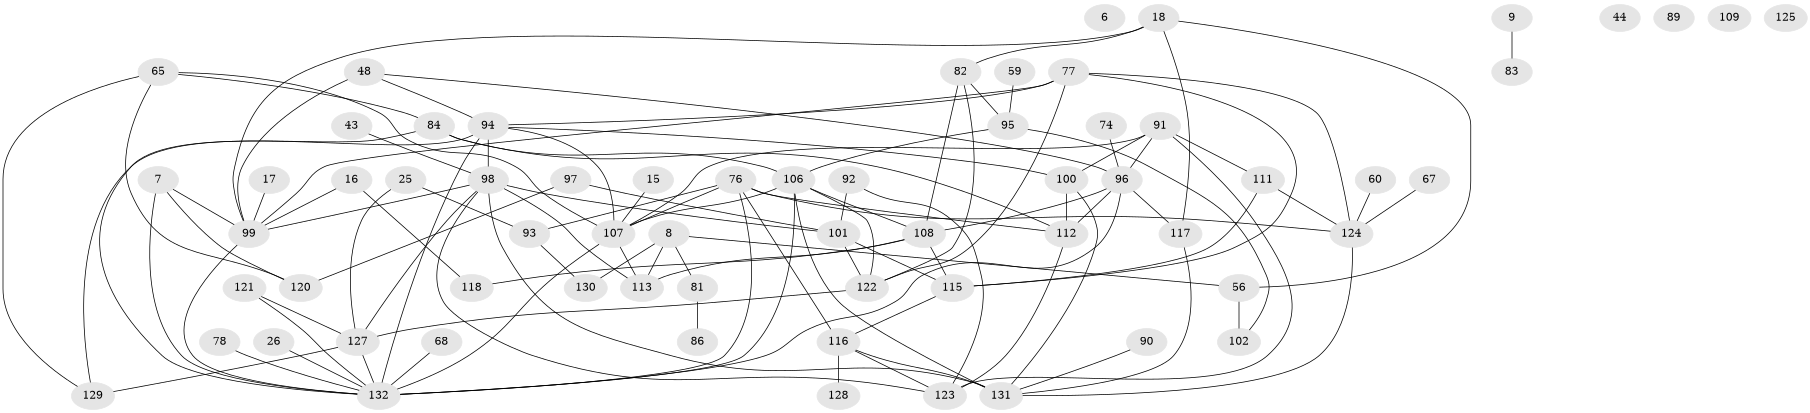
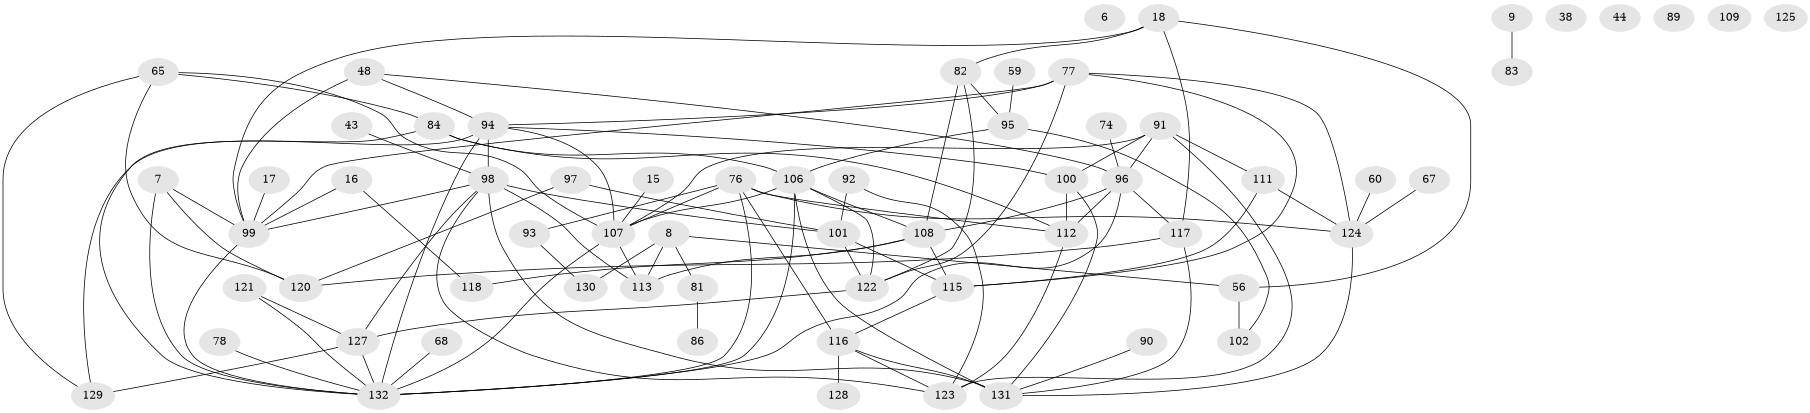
node "38": added
node "25": removed
edge "117" -- "120": added
node "26": removed
